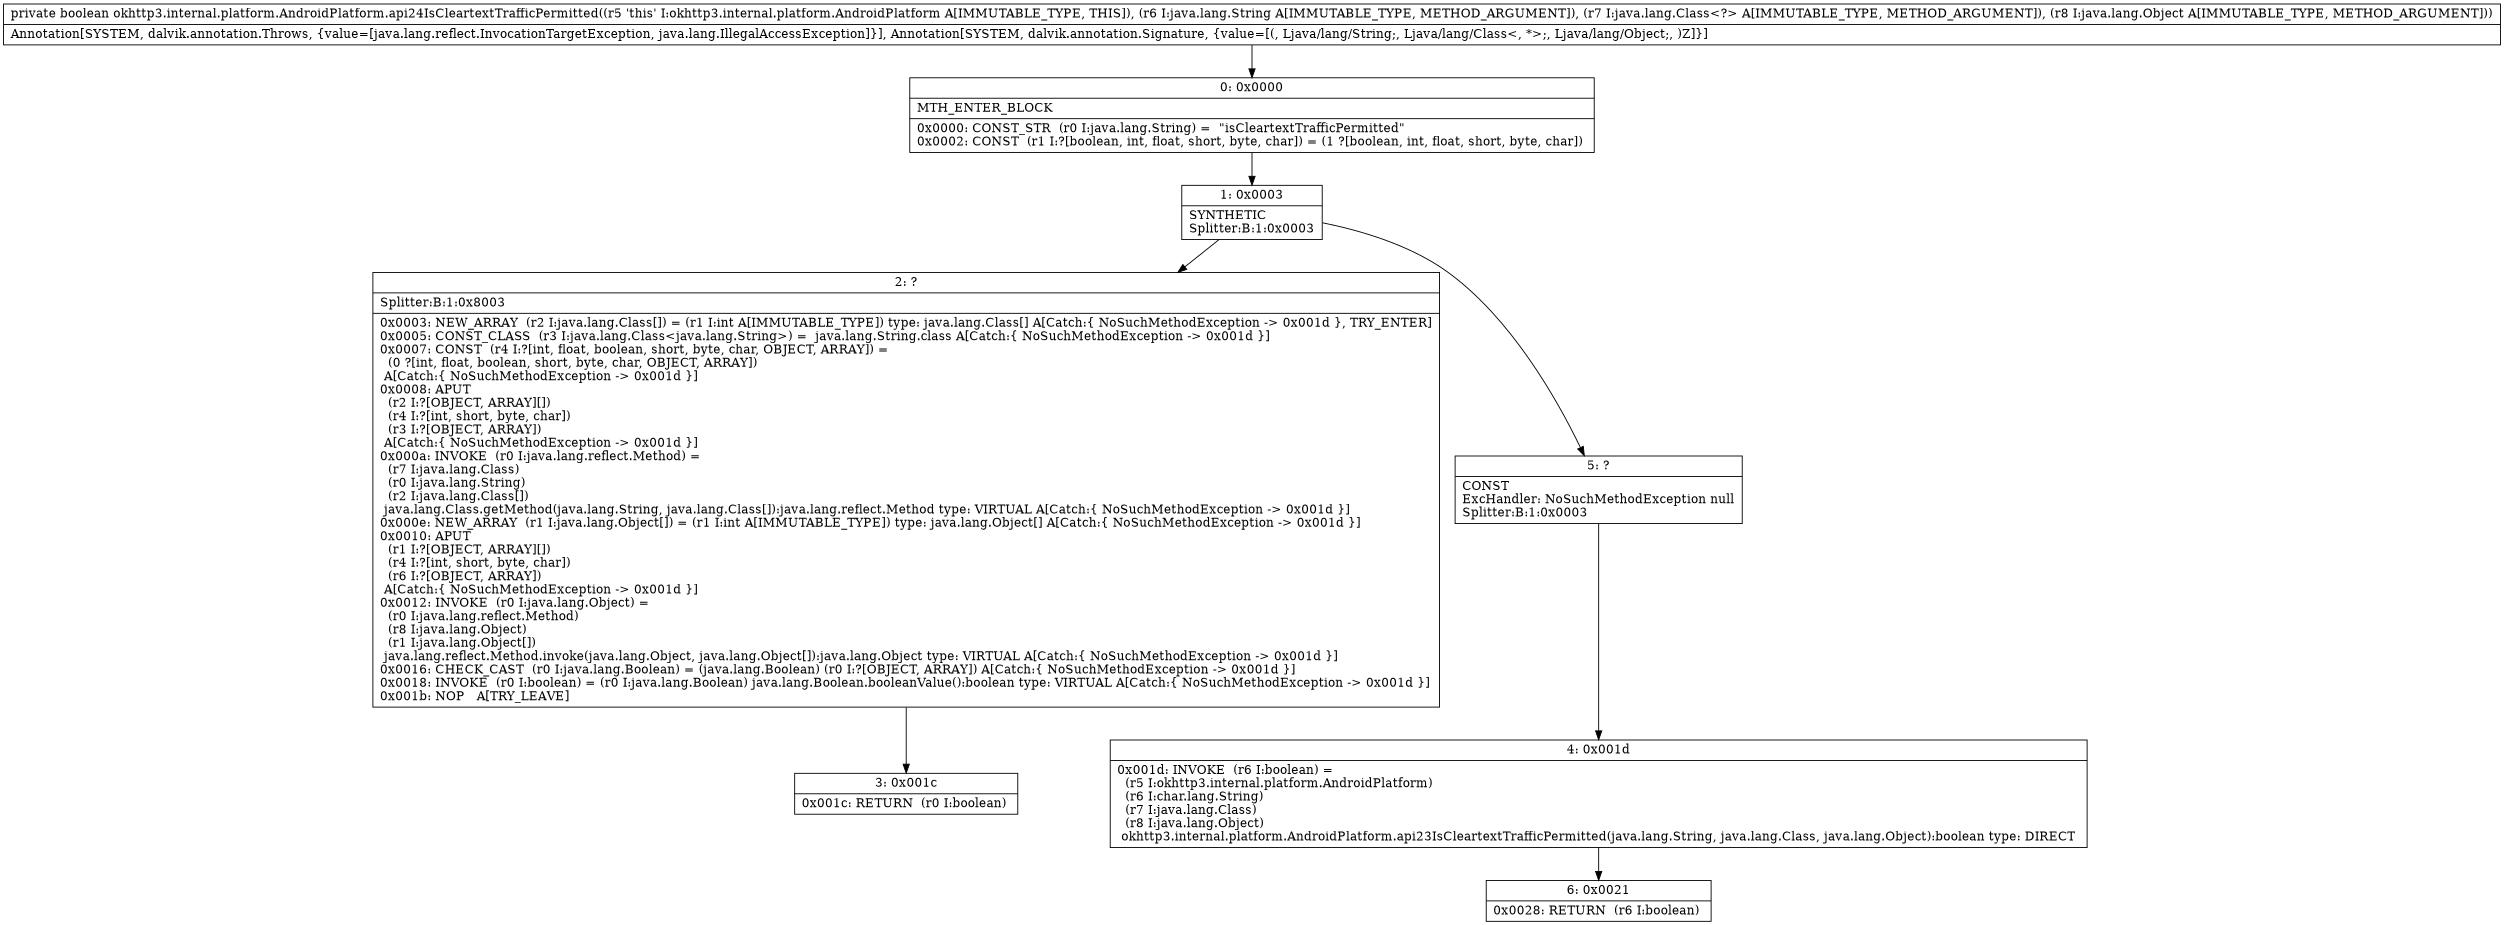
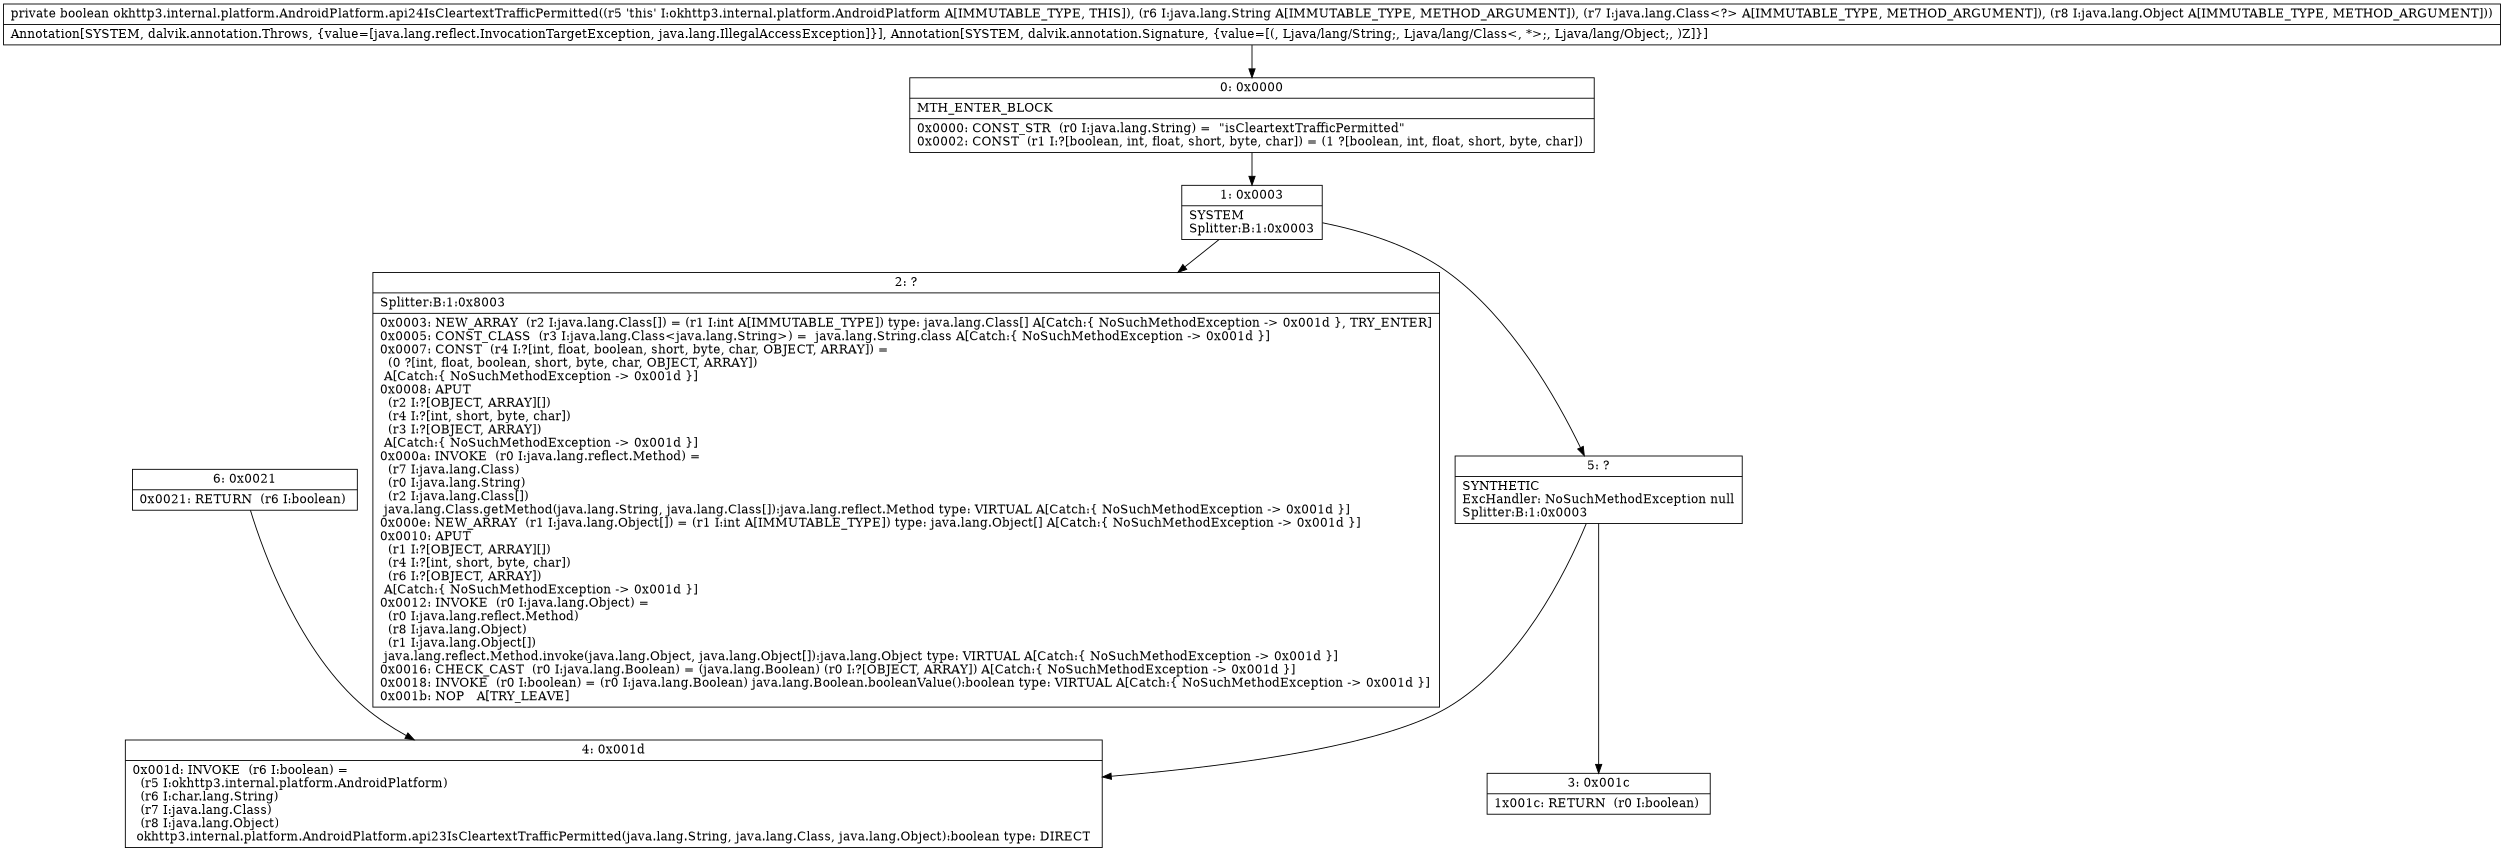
node "1: 0x0003": text "SYNTHETIC" -> "SYSTEM"
node "5: ?": text "CONST" -> "SYNTHETIC"
edge "2: ?" -> "3: 0x001c": now "5: ?" -> "3: 0x001c"
node "3: 0x001c": text "0x001c: RETURN  (r0 I:boolean)" -> "1x001c: RETURN  (r0 I:boolean)"
edge "4: 0x001d" -> "6: 0x0021": reversed
node "6: 0x0021": text "0x0028: RETURN  (r6 I:boolean)" -> "0x0021: RETURN  (r6 I:boolean)"
